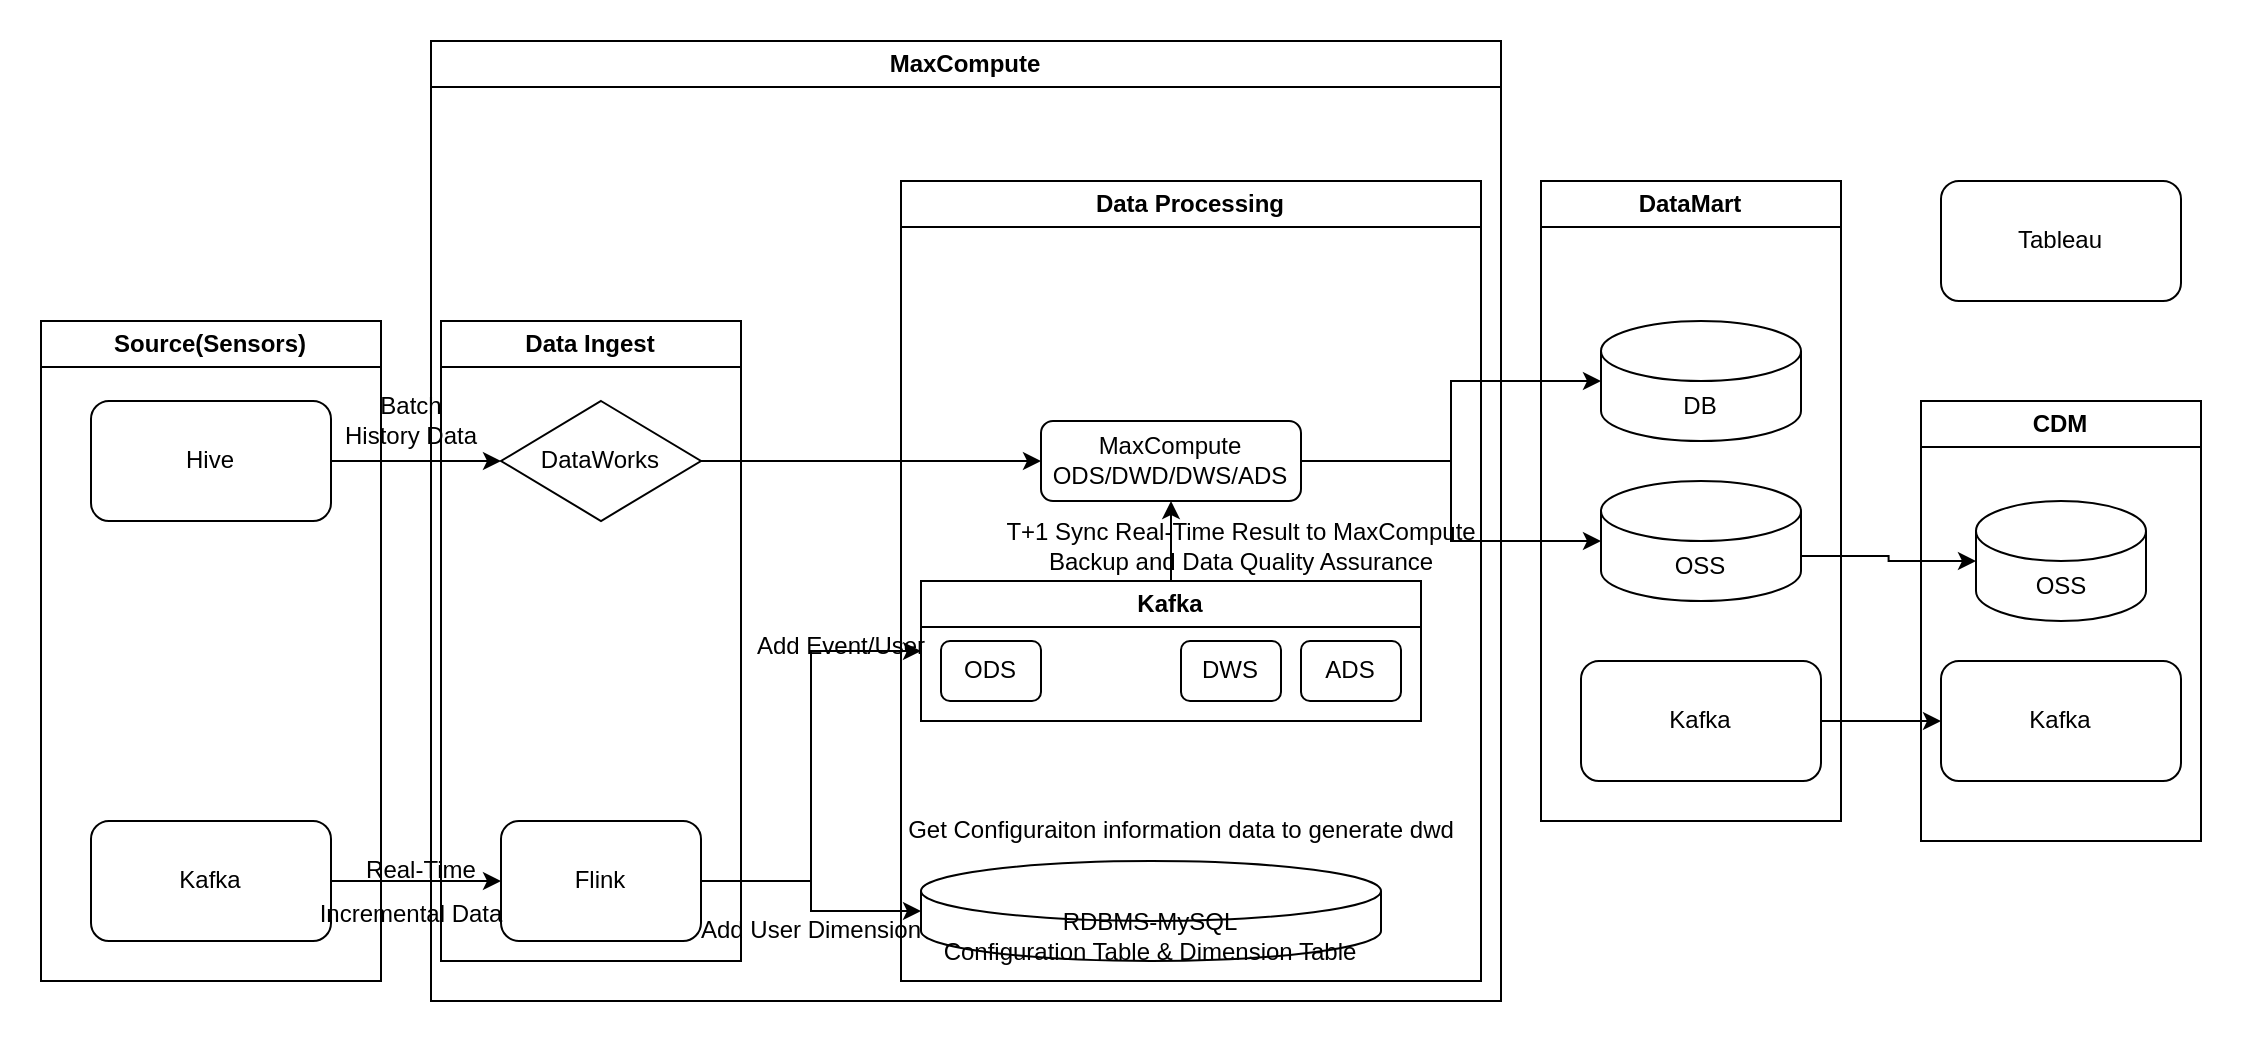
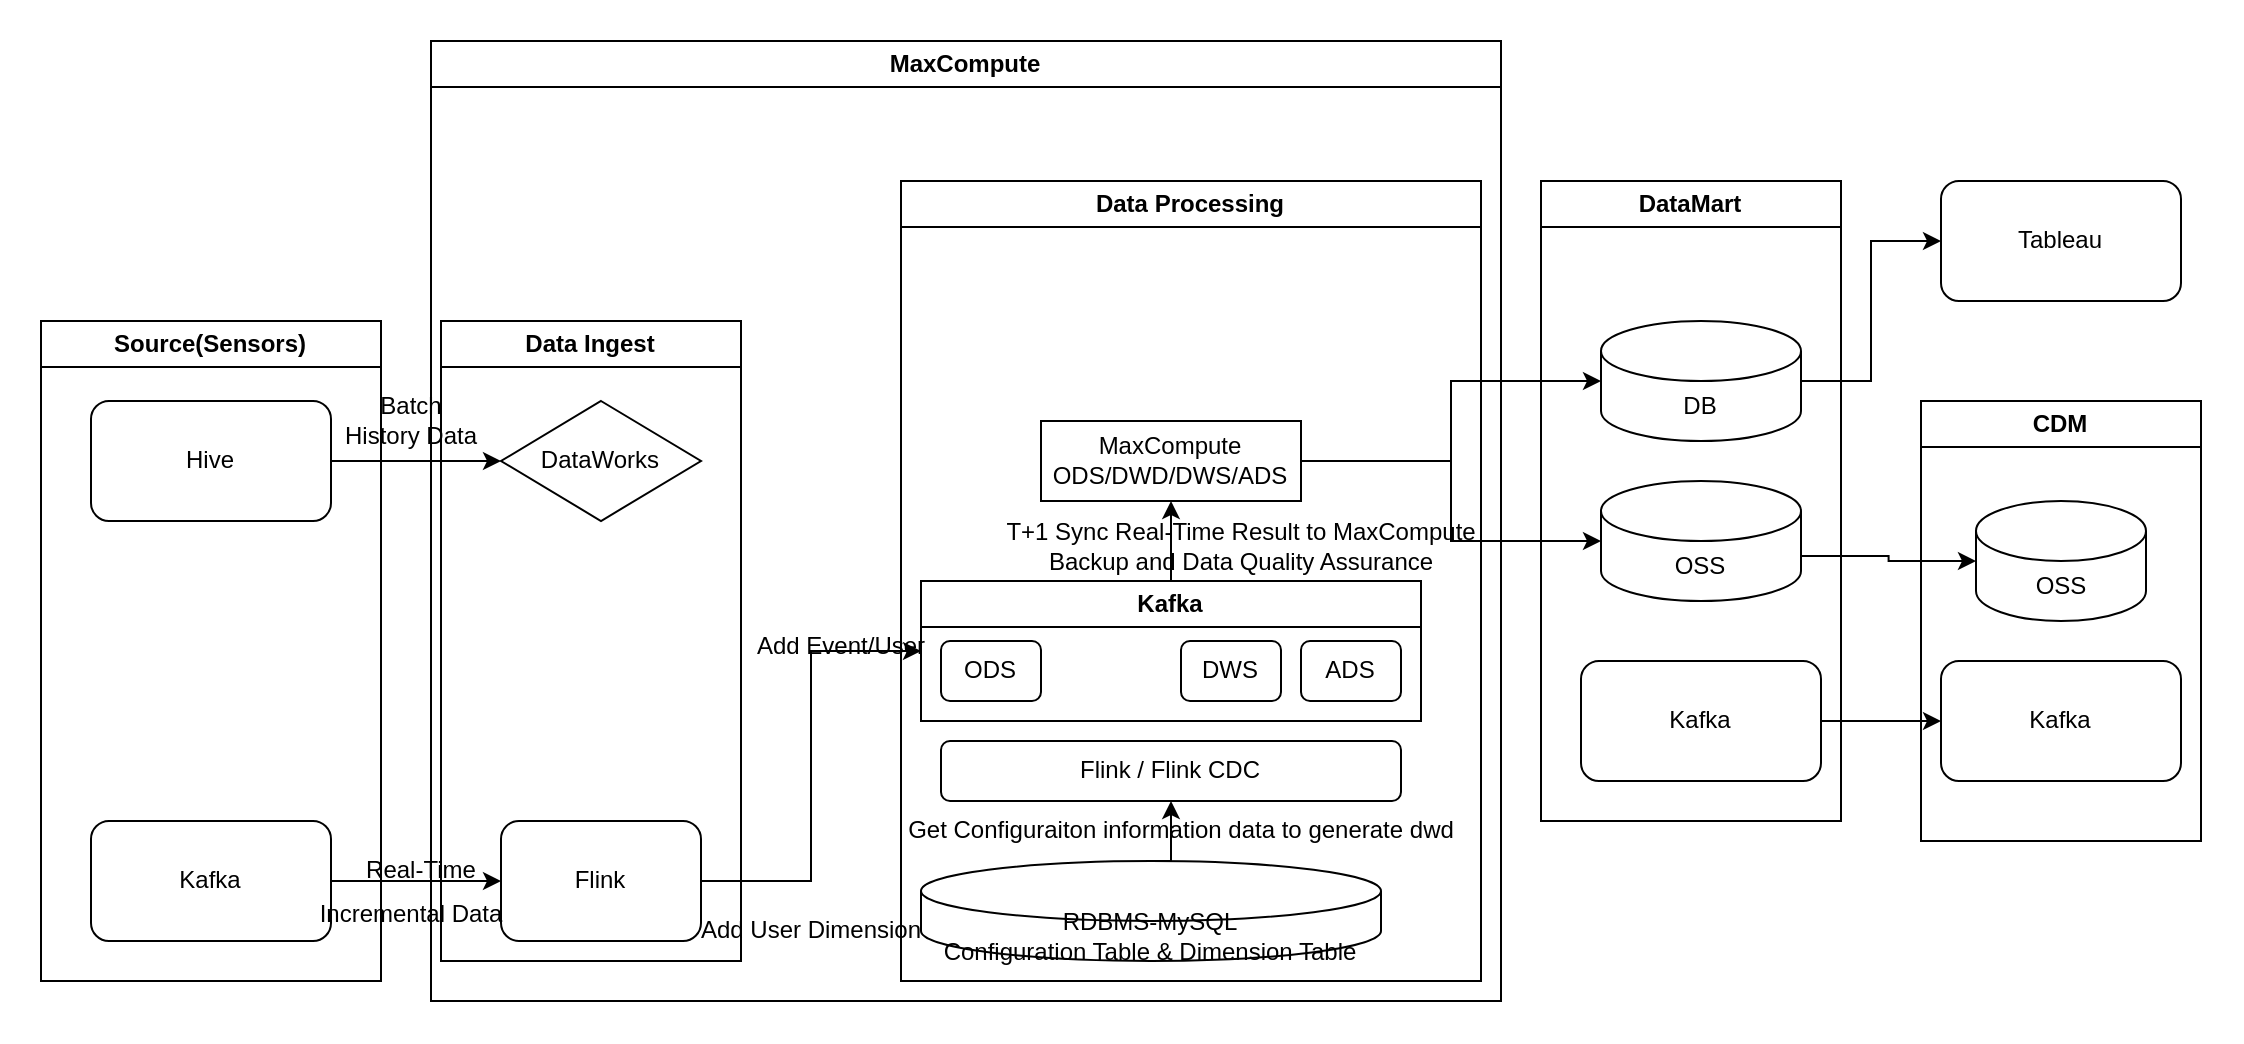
edge "DB" -> "Tableau": added
edge "DataWorks" -> "MaxCompute ODS/DWD/DWS/ADS": removed
node "MaxCompute ODS/DWD/DWS/ADS": shape rounded rectangle -> rectangle
node "Flink / Flink CDC": added
edge "RDBMS-MySQL Configuration Table & Dimension Table" -> "Flink / Flink CDC": added
edge "Flink" -> "RDBMS-MySQL Configuration Table & Dimension Table": removed
